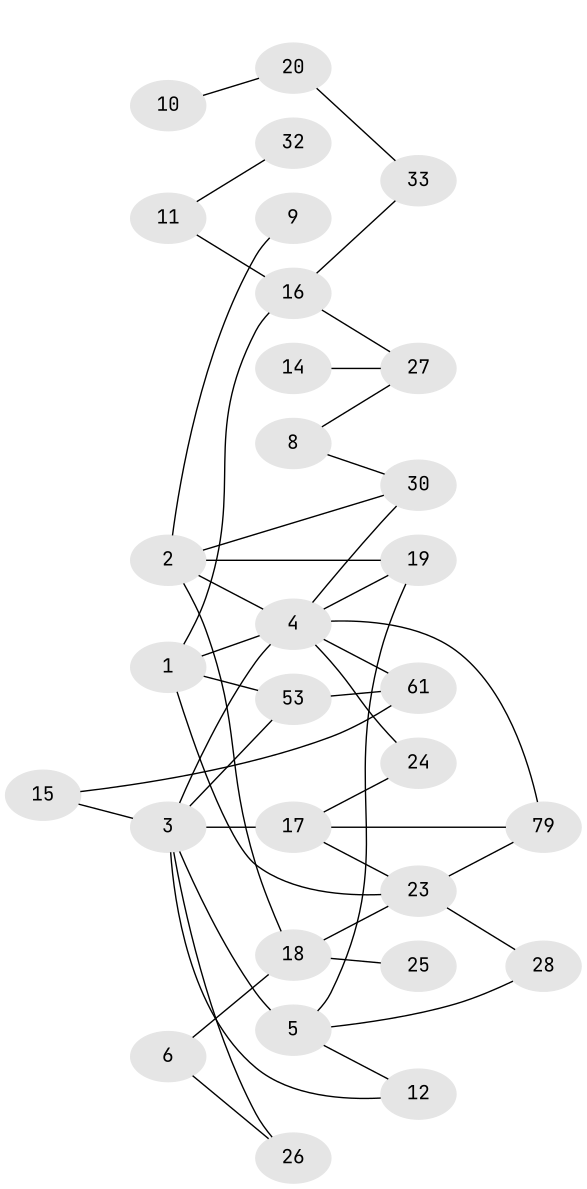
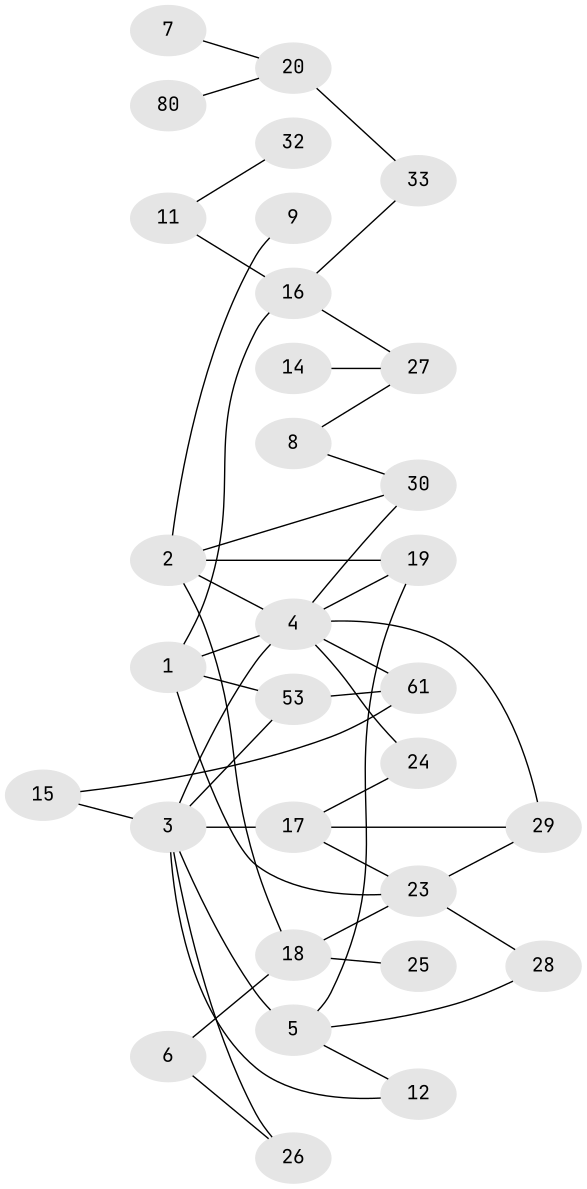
node "7": added
node "10": label "10" -> "80"
node "79": label "79" -> "29"
